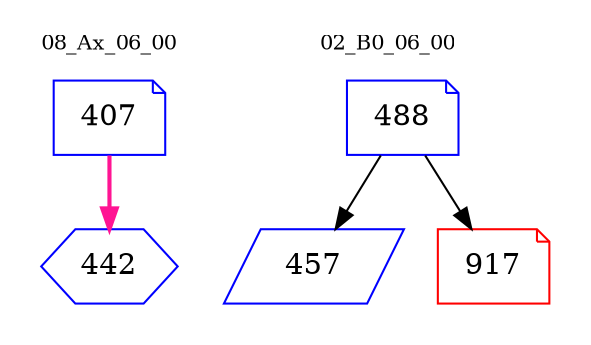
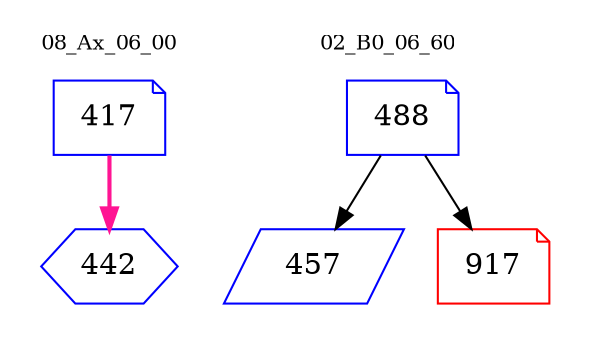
cluster "02_B0_06_00": label "02_B0_06_00" -> "02_B0_06_60"
node "407": label "407" -> "417"
